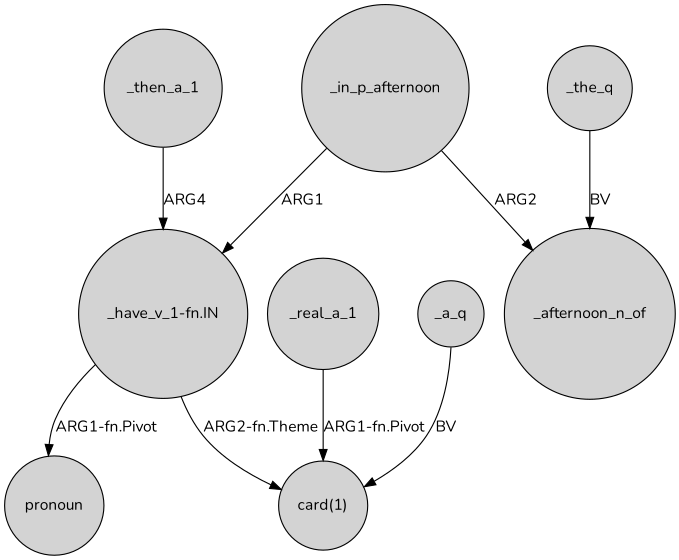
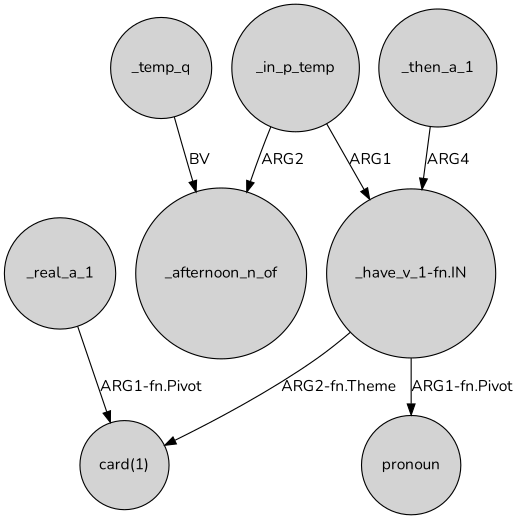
node "_in_p_afternoon": label "_in_p_afternoon" -> "_in_p_temp"
node "_the_q": label "_the_q" -> "_temp_q"
node "_a_q": removed
